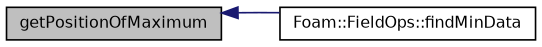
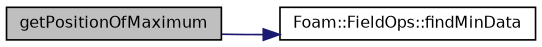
edge "Foam::FieldOps::findMinData" -> "getPositionOfMaximum": reversed
